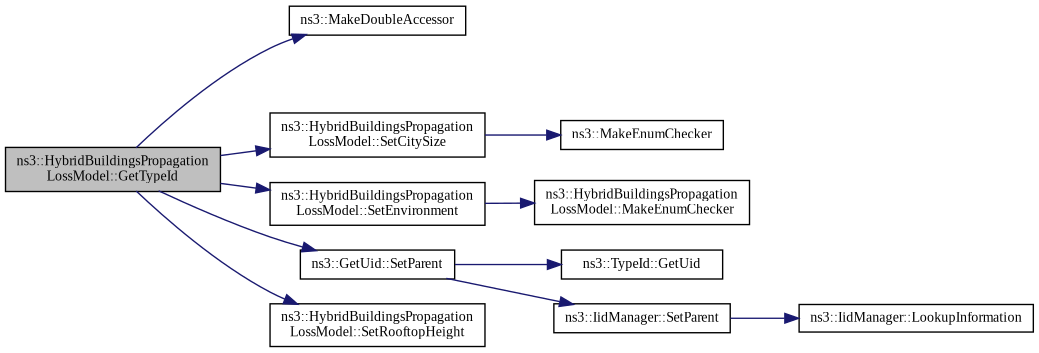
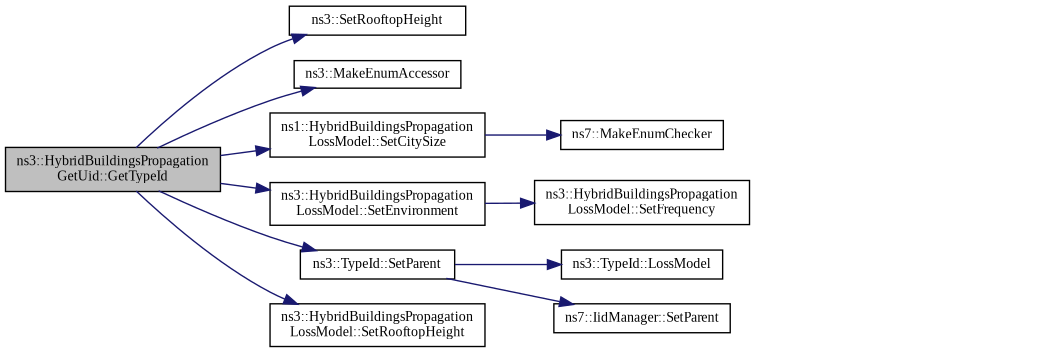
node "ns3::MakeDoubleAccessor": label "ns3::MakeDoubleAccessor" -> "ns3::SetRooftopHeight"
node "ns3::MakeEnumAccessor": added
node "ns3::HybridBuildingsPropagation LossModel::SetCitySize": label "ns3::HybridBuildingsPropagation LossModel::SetCitySize" -> "ns1::HybridBuildingsPropagation LossModel::SetCitySize"
node "ns3::MakeEnumChecker": label "ns3::MakeEnumChecker" -> "ns7::MakeEnumChecker"
node "ns3::HybridBuildingsPropagation LossModel::GetTypeId": label "ns3::HybridBuildingsPropagation LossModel::GetTypeId" -> "ns3::HybridBuildingsPropagation GetUid::GetTypeId"
node "ns3::HybridBuildingsPropagation LossModel::MakeEnumChecker": label "ns3::HybridBuildingsPropagation LossModel::MakeEnumChecker" -> "ns3::HybridBuildingsPropagation LossModel::SetFrequency"
node "ns3::GetUid::SetParent": label "ns3::GetUid::SetParent" -> "ns3::TypeId::SetParent"
node "ns3::TypeId::GetUid": label "ns3::TypeId::GetUid" -> "ns3::TypeId::LossModel"
node "ns3::IidManager::SetParent": label "ns3::IidManager::SetParent" -> "ns7::IidManager::SetParent"
node "ns3::IidManager::LookupInformation": removed
